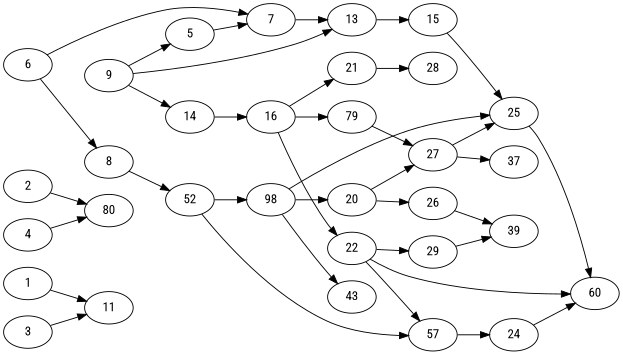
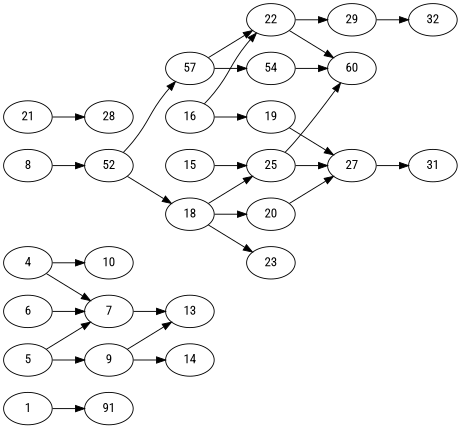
edge "13" -> "15": removed
edge "9" -> "5": reversed
edge "16" -> "21": removed
edge "6" -> "8": removed
edge "14" -> "16": removed
node "79": label "79" -> "19"
edge "27" -> "25": reversed
node "37": label "37" -> "31"
node "2": removed
node "98": label "98" -> "18"
node "26": removed
node "80": label "80" -> "10"
node "39": label "39" -> "32"
edge "4" -> "7": added
edge "22" -> "57": reversed
node "43": label "43" -> "23"
node "11": label "11" -> "91"
node "3": removed
node "24": label "24" -> "54"
